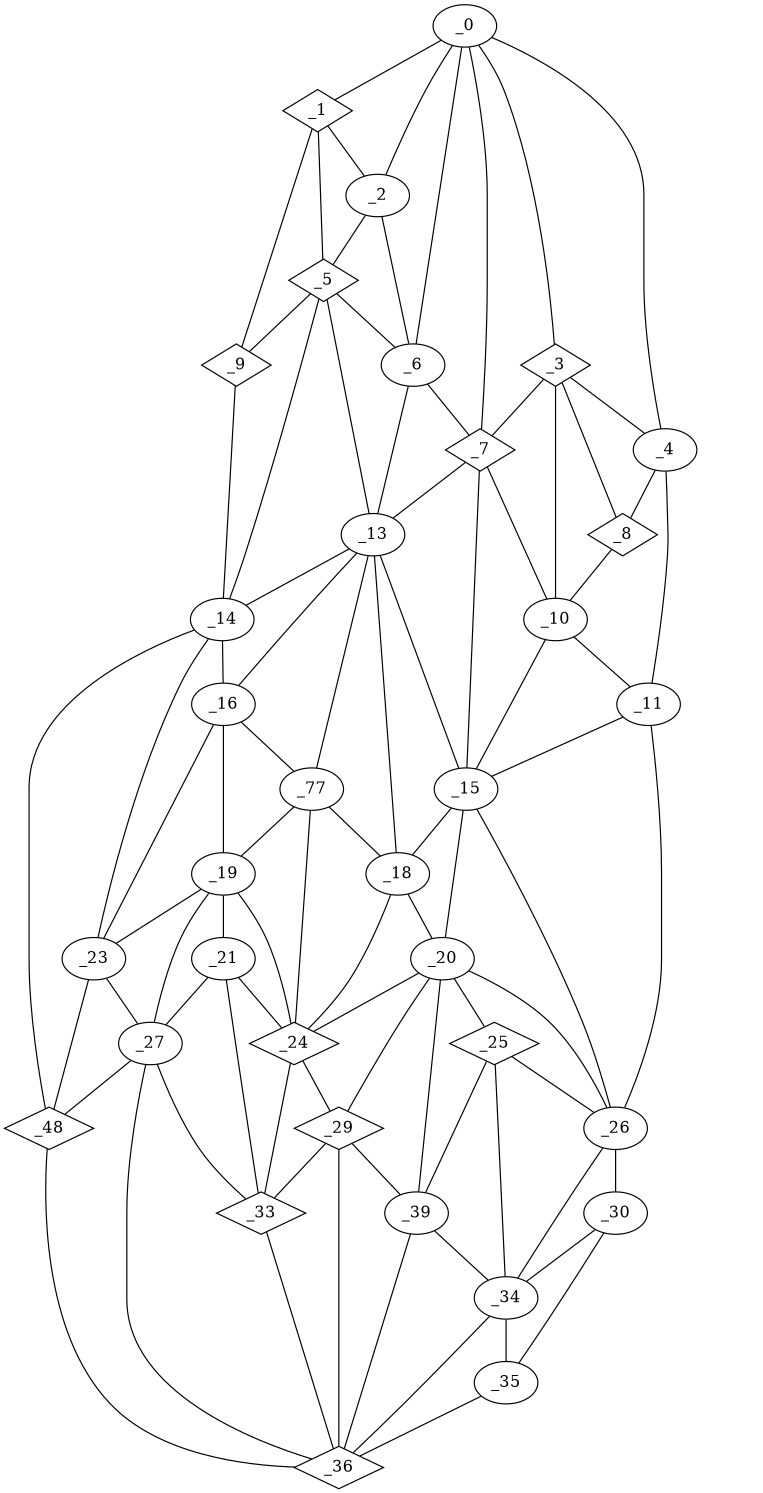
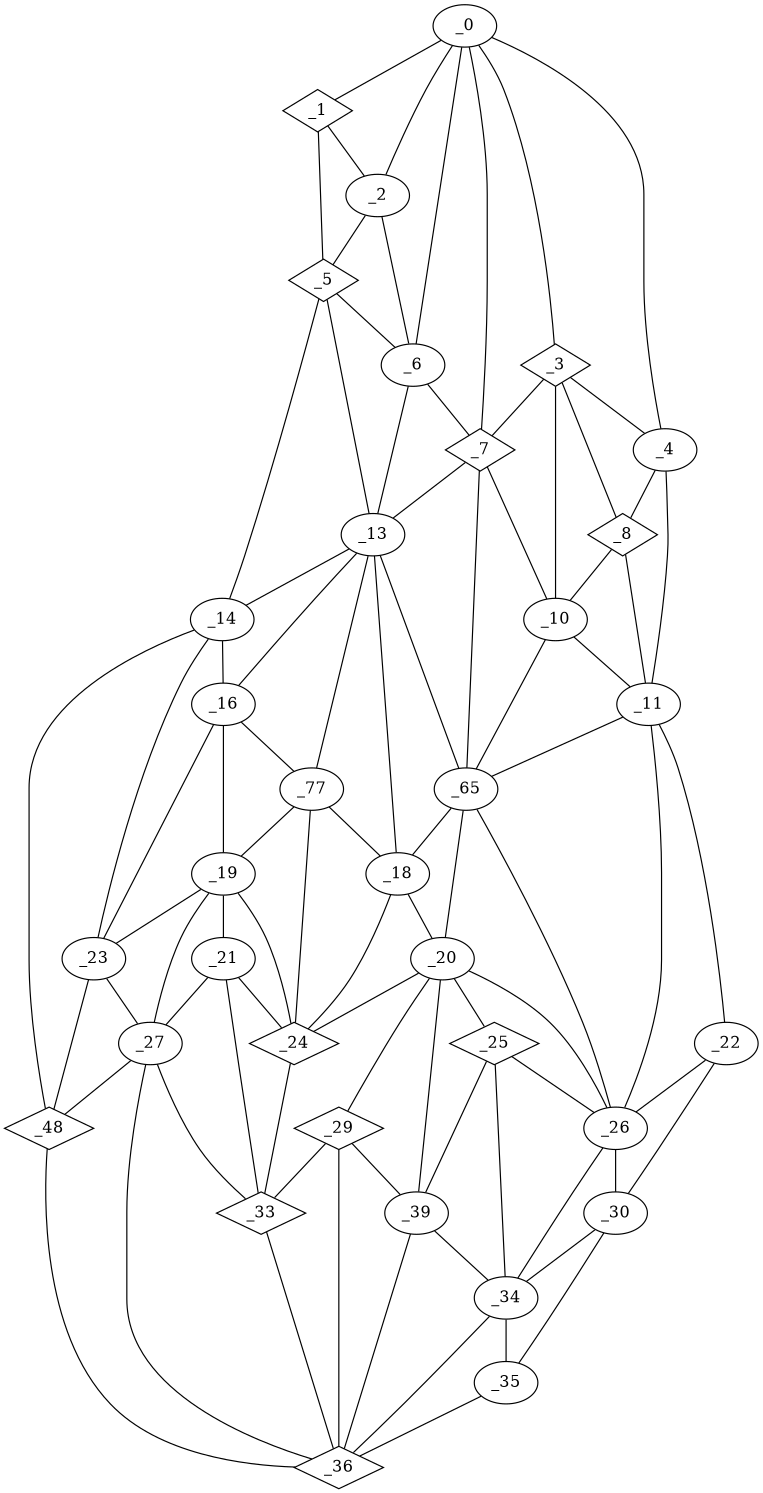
node "_9": removed
edge "_8" -- "_11": added
node "_15": label "_15" -> "_65"
node "_22": added
edge "_24" -- "_29": removed
